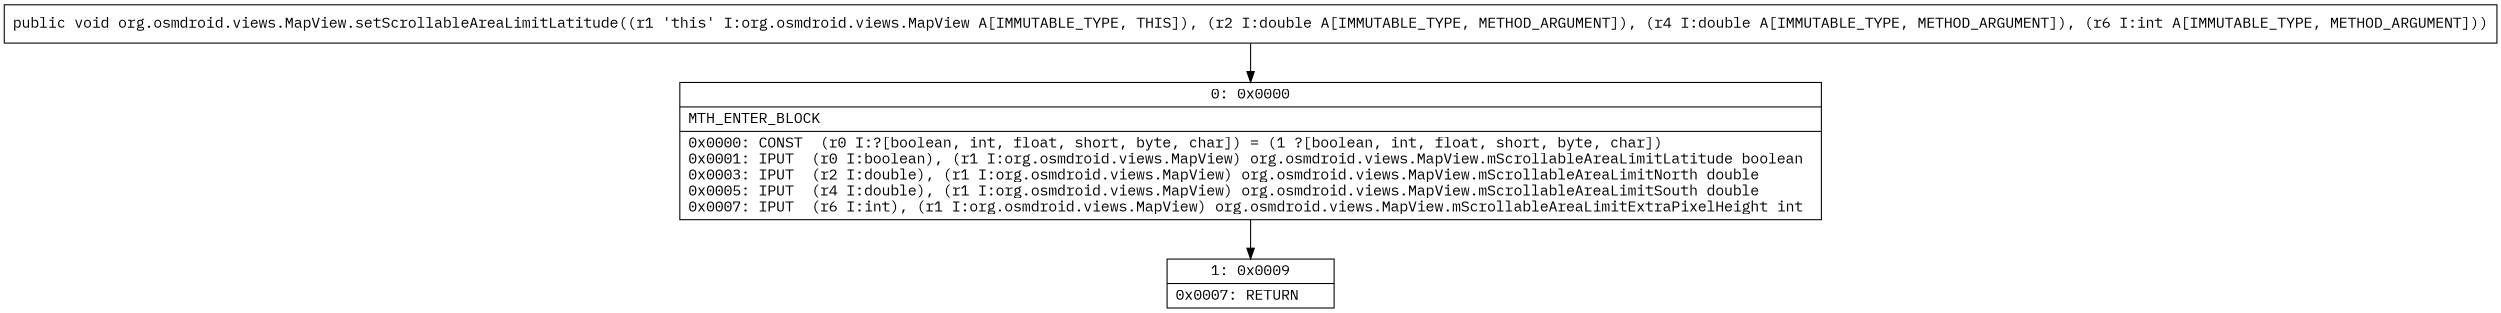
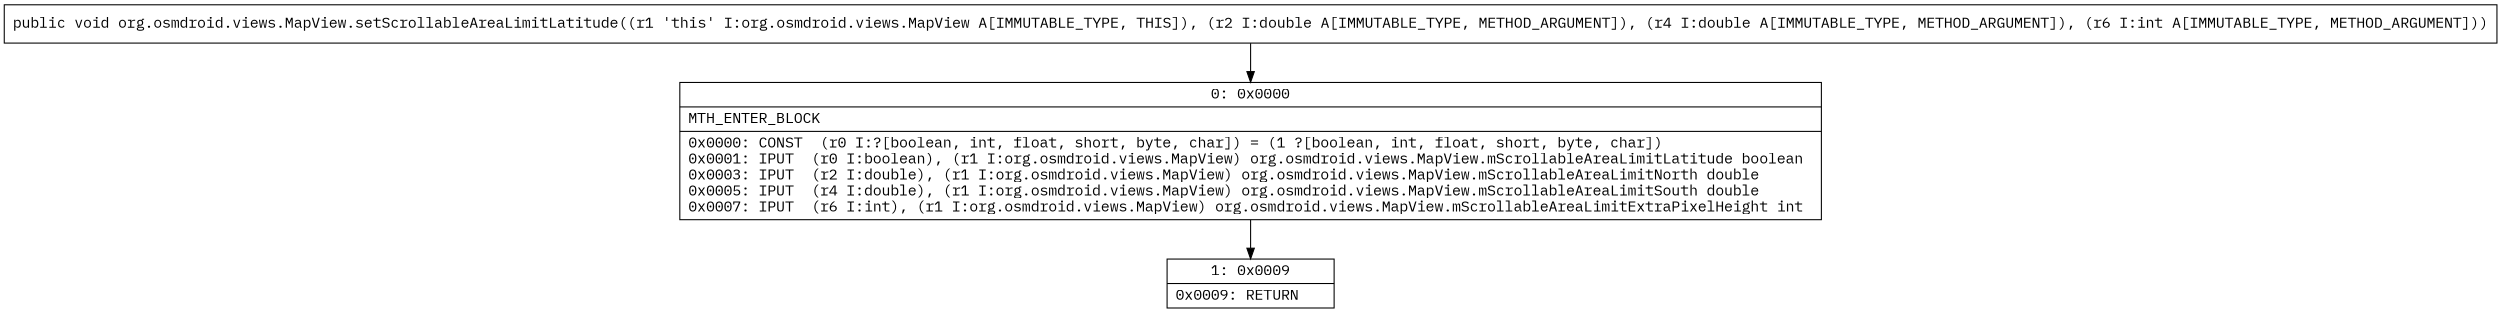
node "1: 0x0009": text "0x0007: RETURN" -> "0x0009: RETURN"
